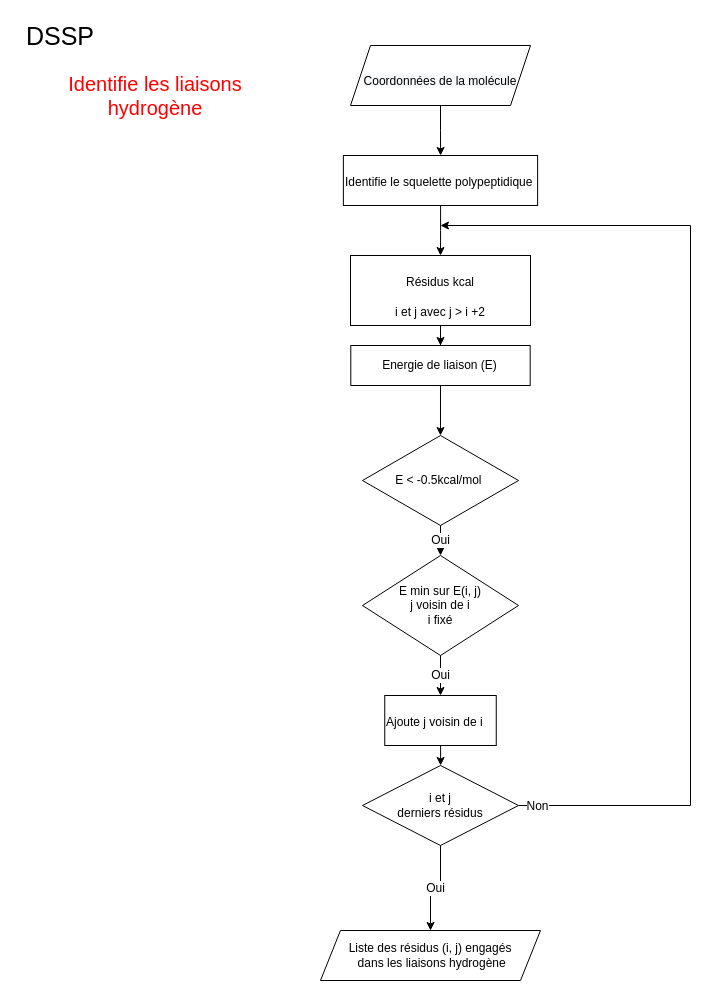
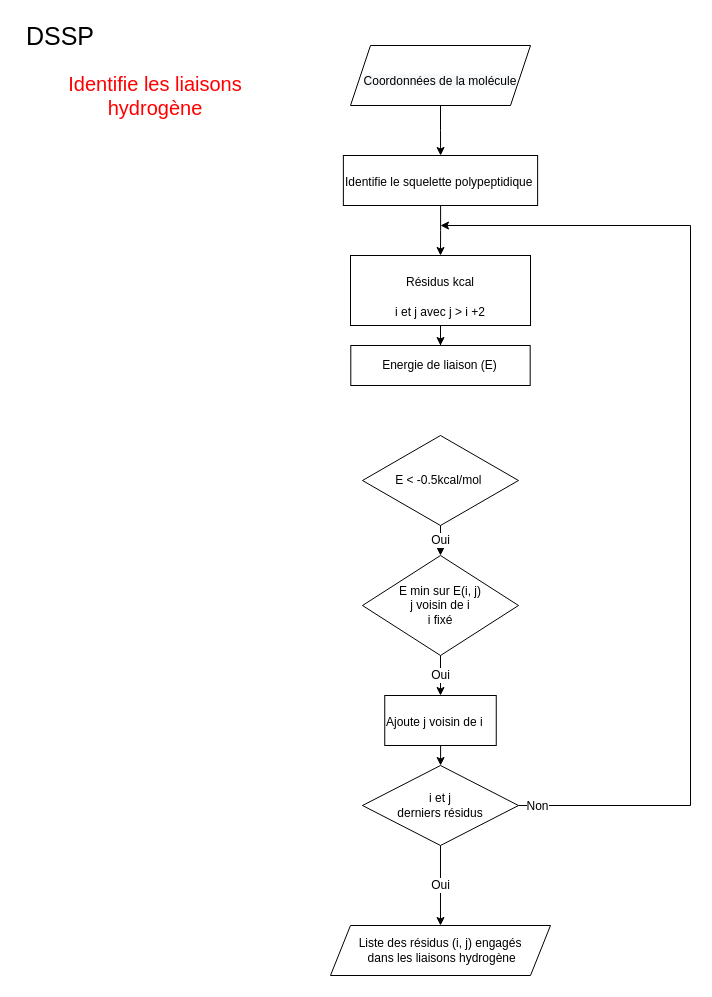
edge "Energie de liaison (E)" -> "E < -0.5kcal/mol": removed
node "Liste des résidus (i, j) engagés dans les liaisons hydrogène": moved (430, 956) -> (440, 951)
